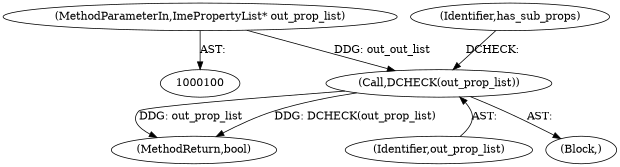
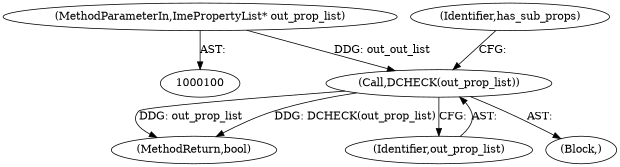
edge "(Identifier,has_sub_props)" -> "(Call,DCHECK(out_prop_list))": label "DCHECK: " -> "CFG: "
edge "(Call,DCHECK(out_prop_list))" -> "(Identifier,out_prop_list)": added, label "CFG:"
